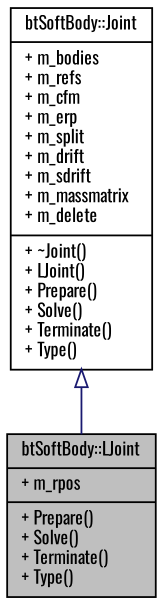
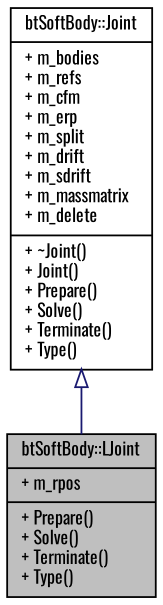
node "btSoftBody::Joint": text "+ LJoint()" -> "+ Joint()"
